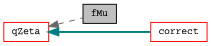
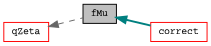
edge "correct" -> "qZeta": now "correct" -> "fMu"
